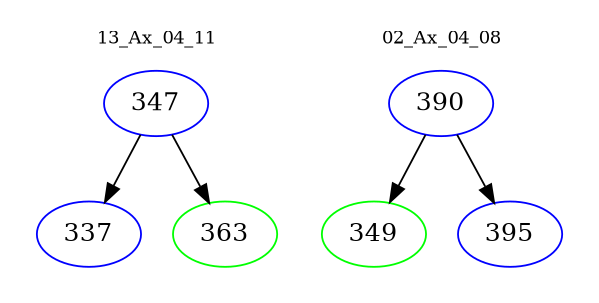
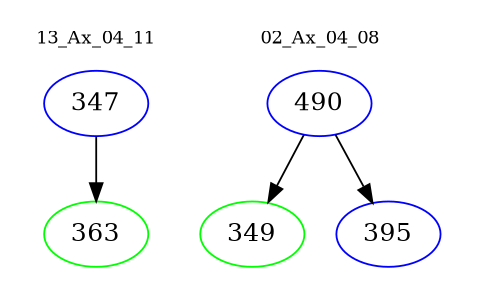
node "390": label "390" -> "490"
node "337": removed
